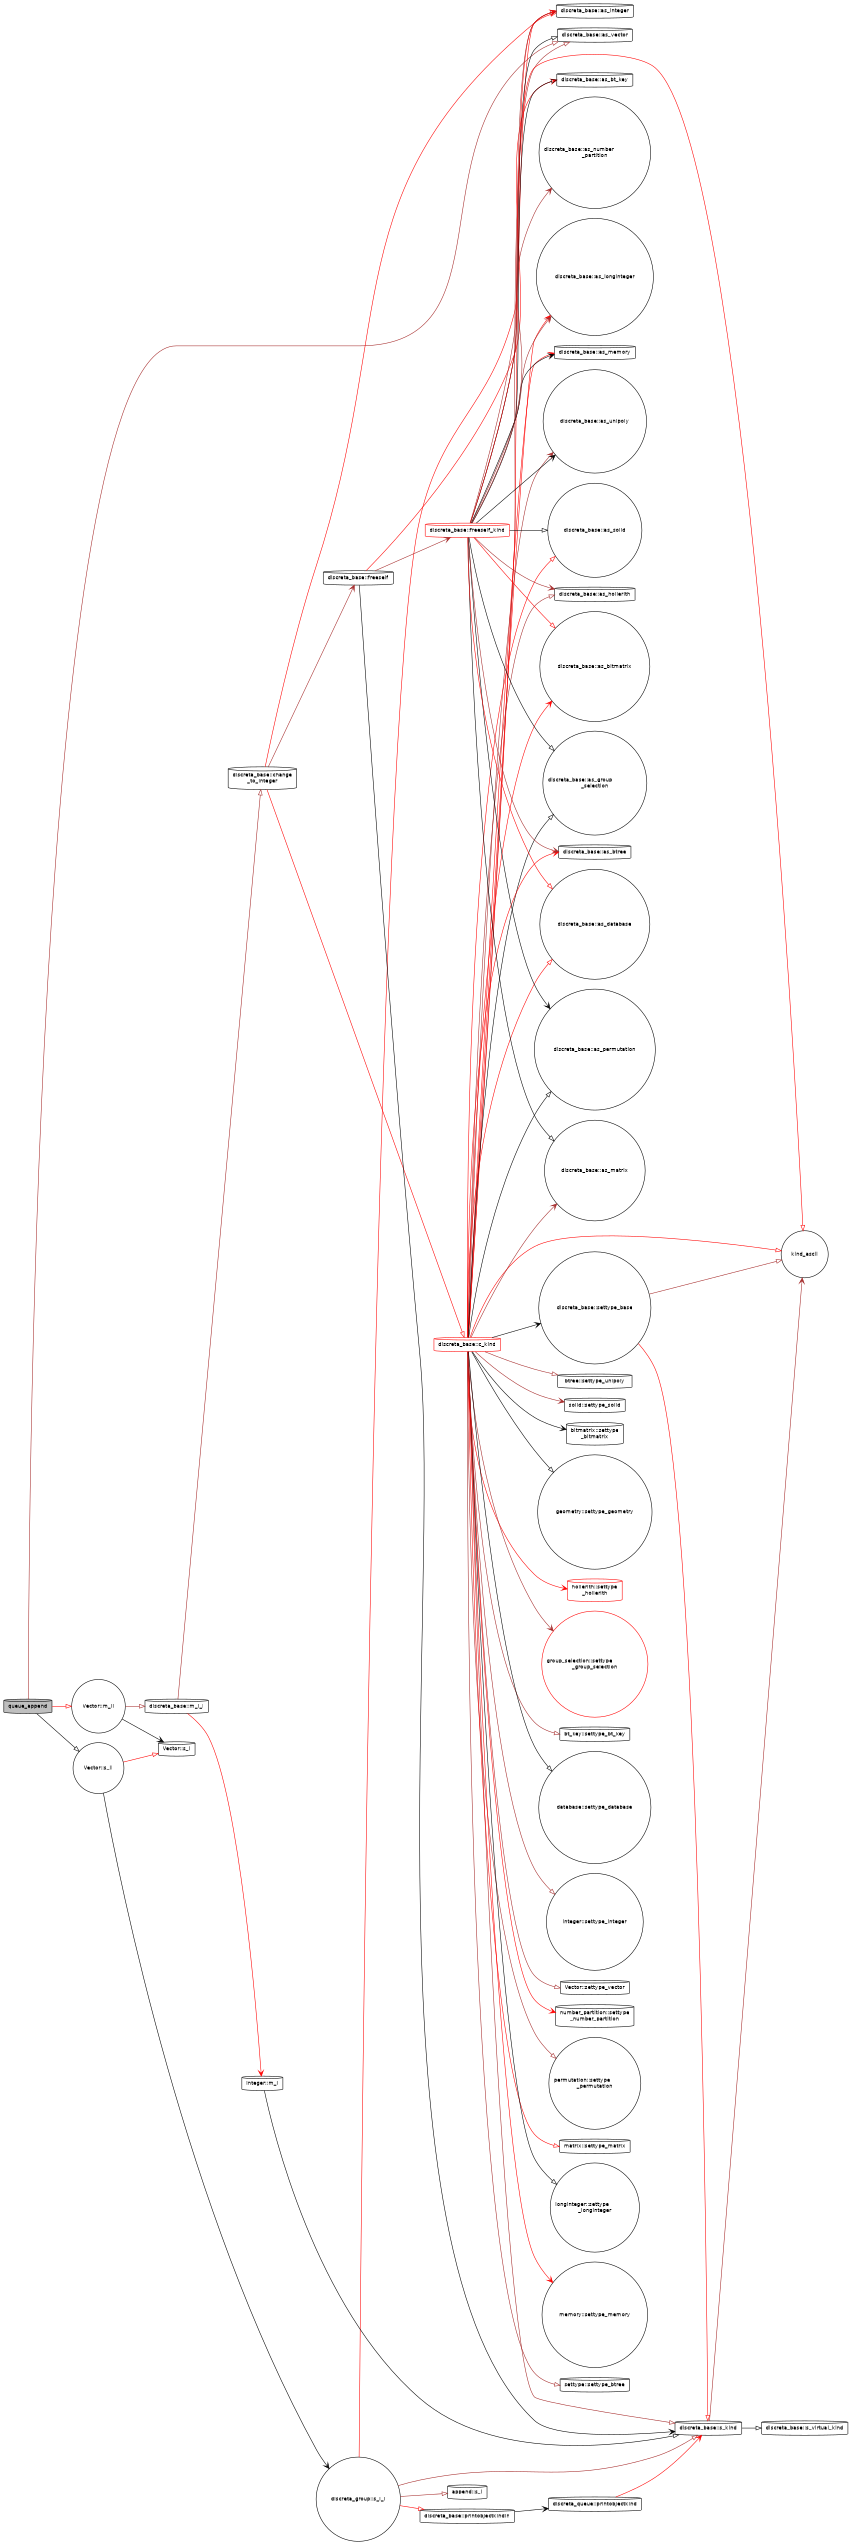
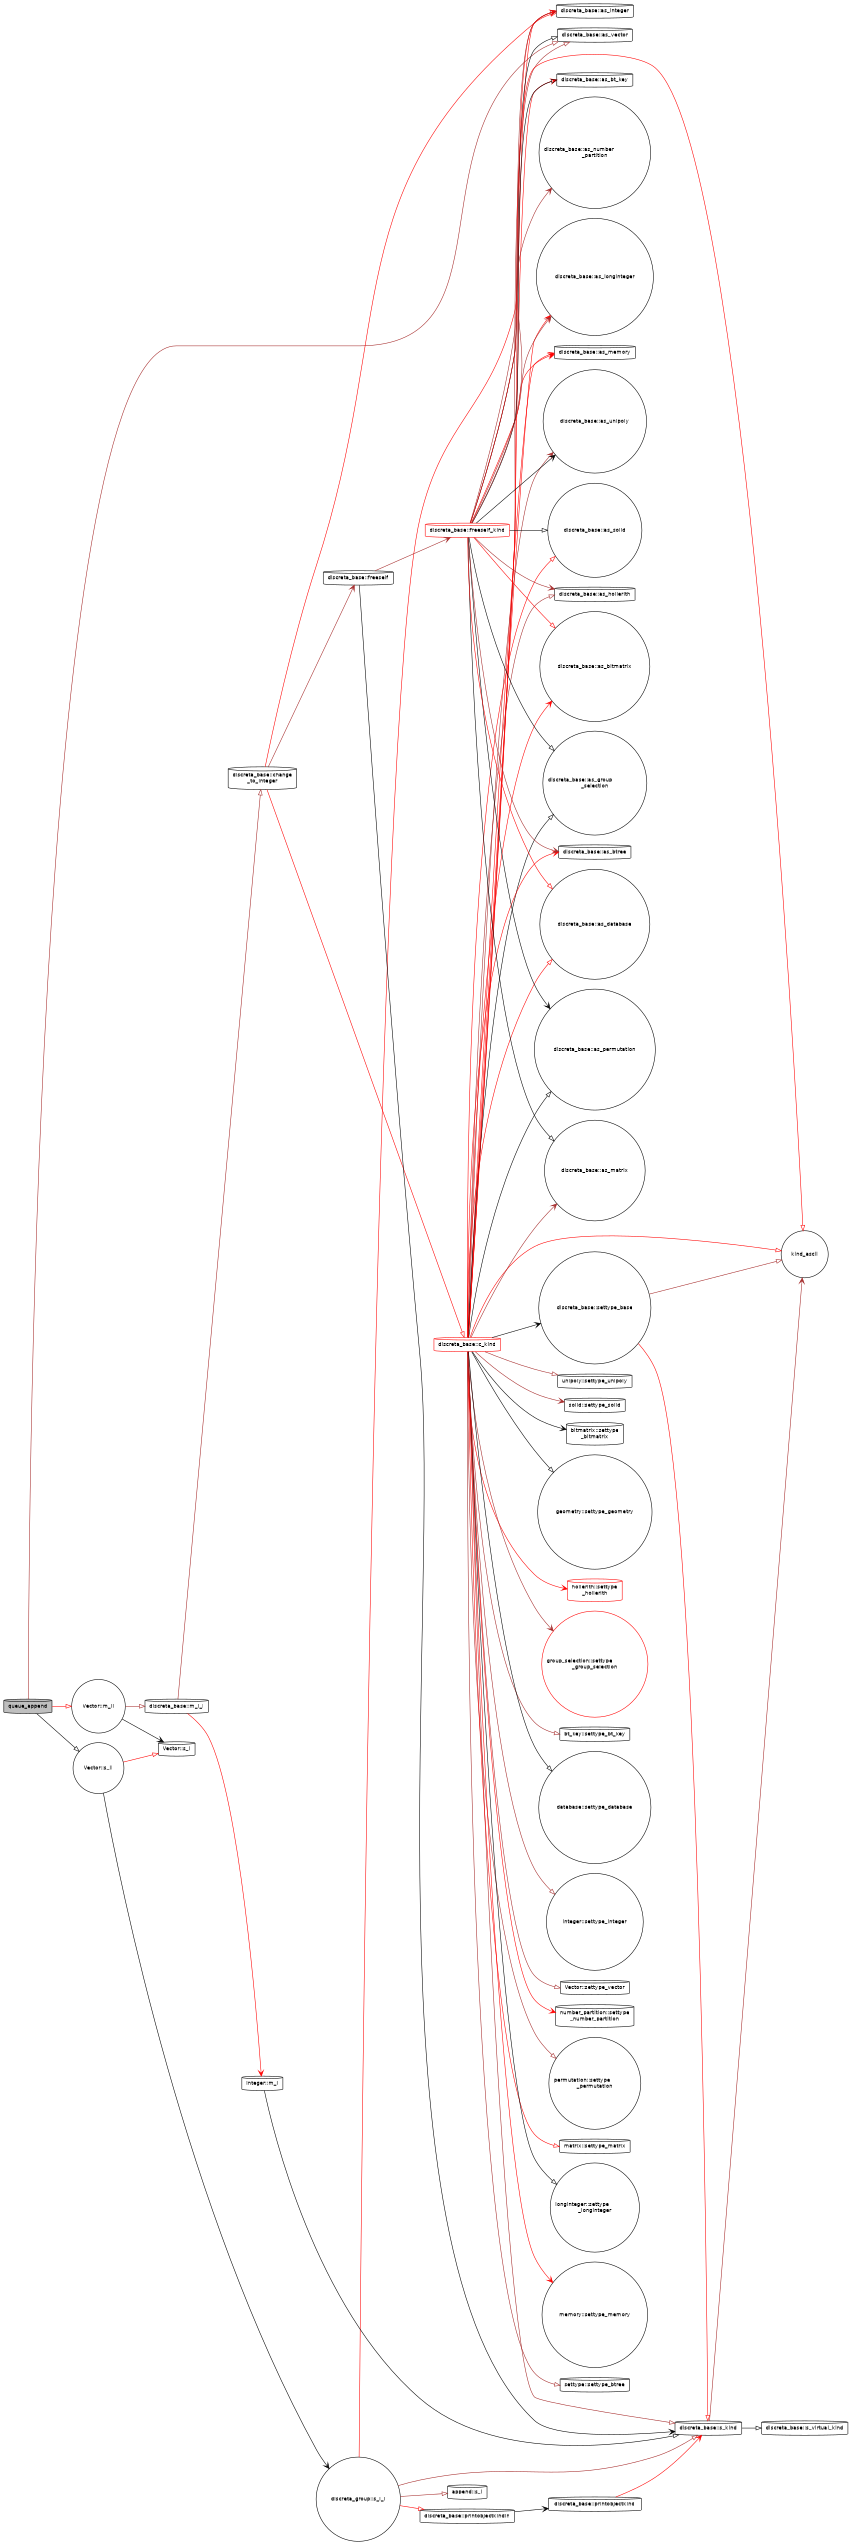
edge "discreta_base::freeself" -> "discreta_base::as_bt_key": now "discreta_base::c_kind" -> "discreta_base::as_bt_key"
edge "discreta_base::freeself_kind" -> "discreta_base::as_memory": color black -> red
node "btree::settype_unipoly": label "btree::settype_unipoly" -> "unipoly::settype_unipoly"
node "discreta_queue::printobjectkind": label "discreta_queue::printobjectkind" -> "discreta_base::printobjectkind"
